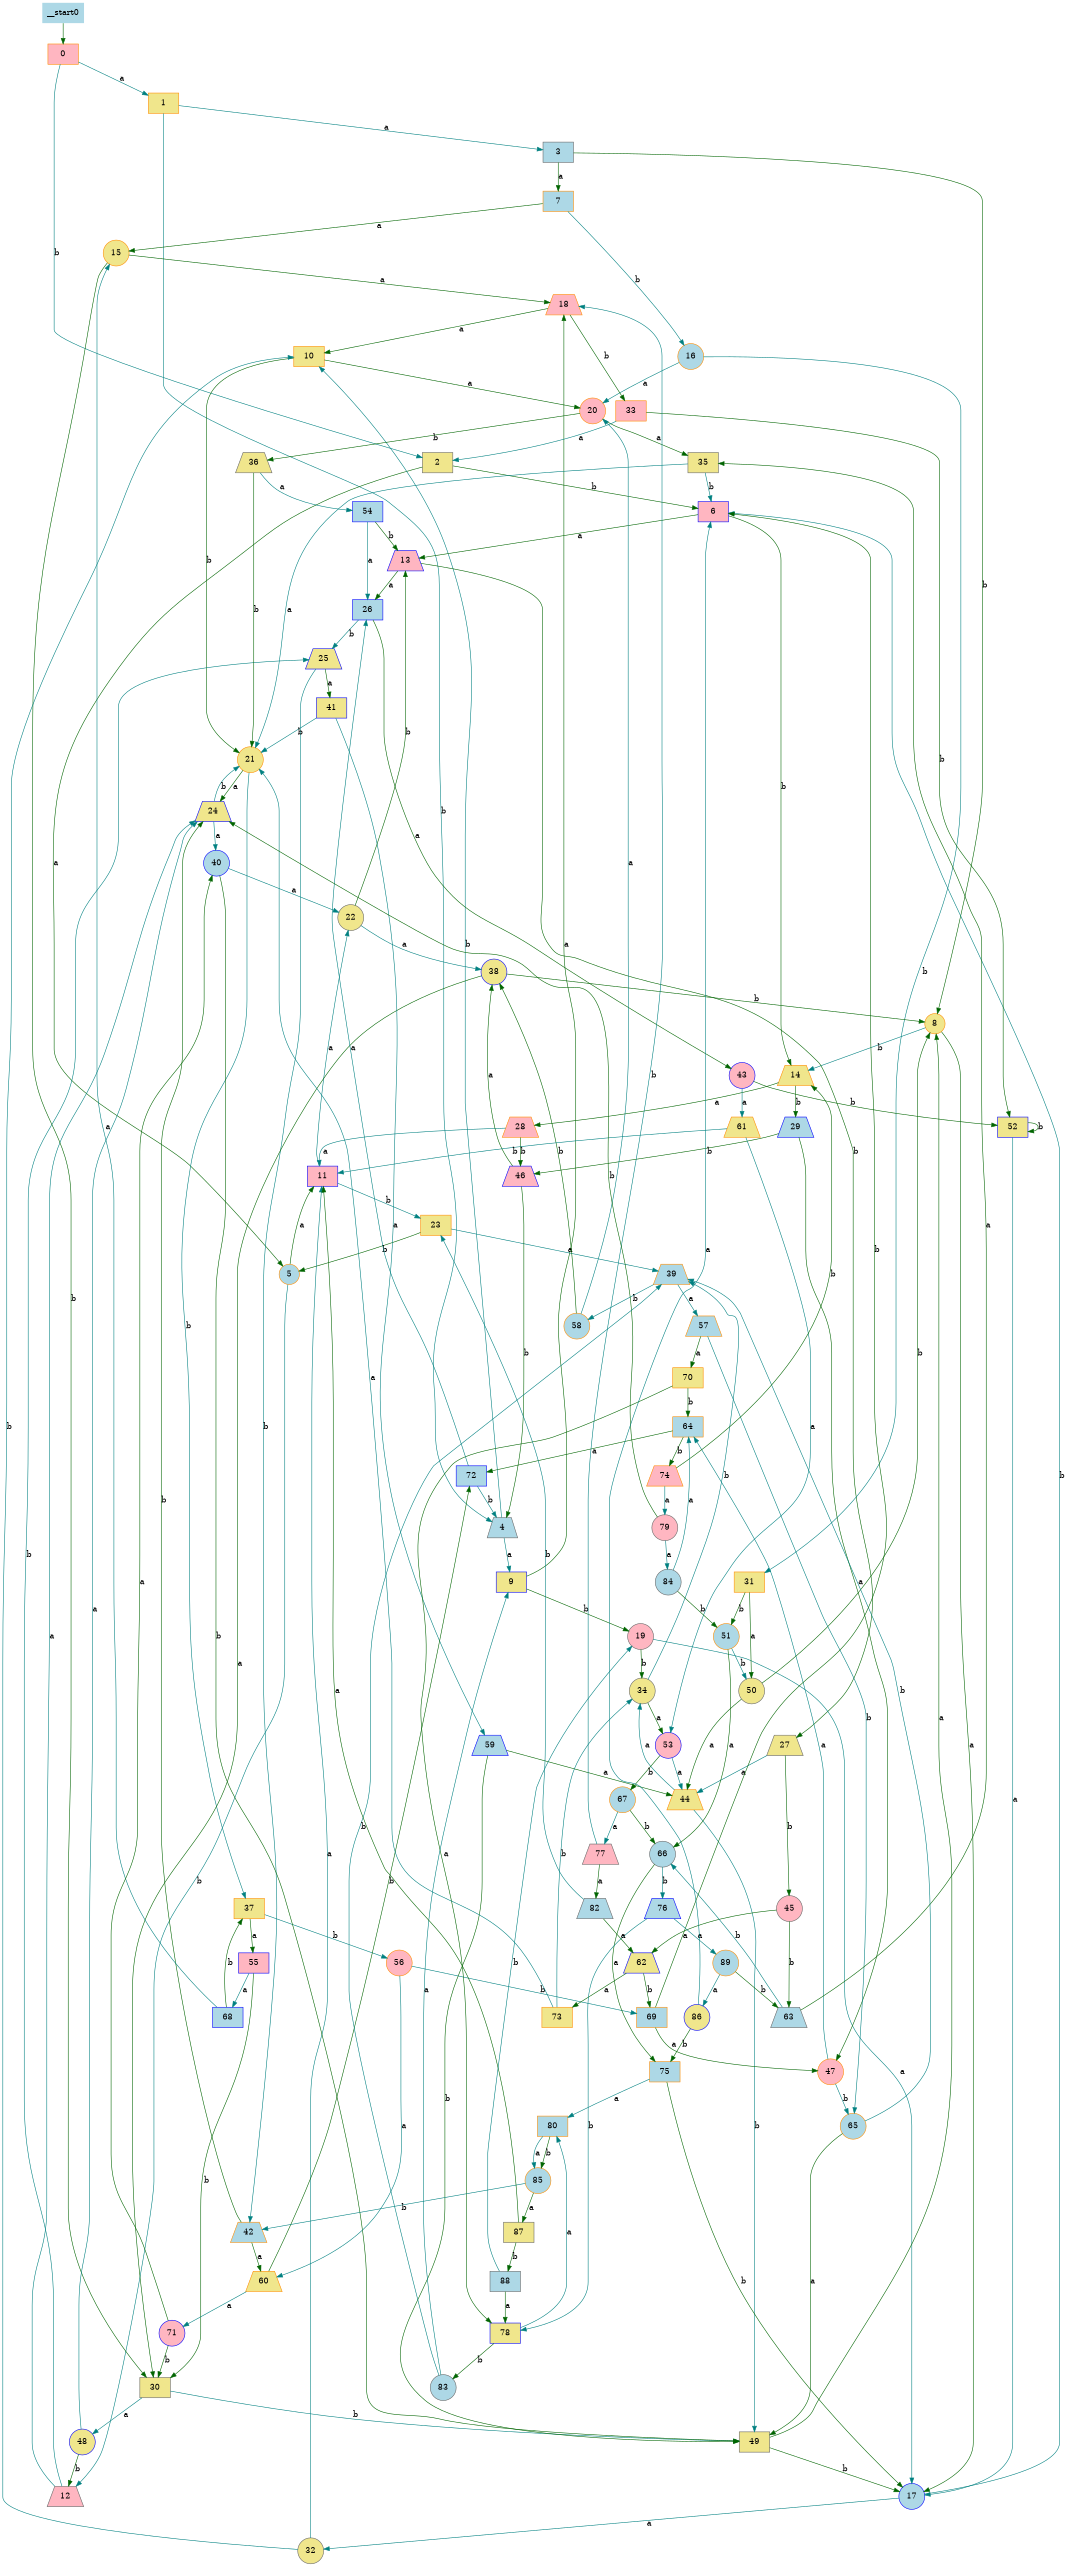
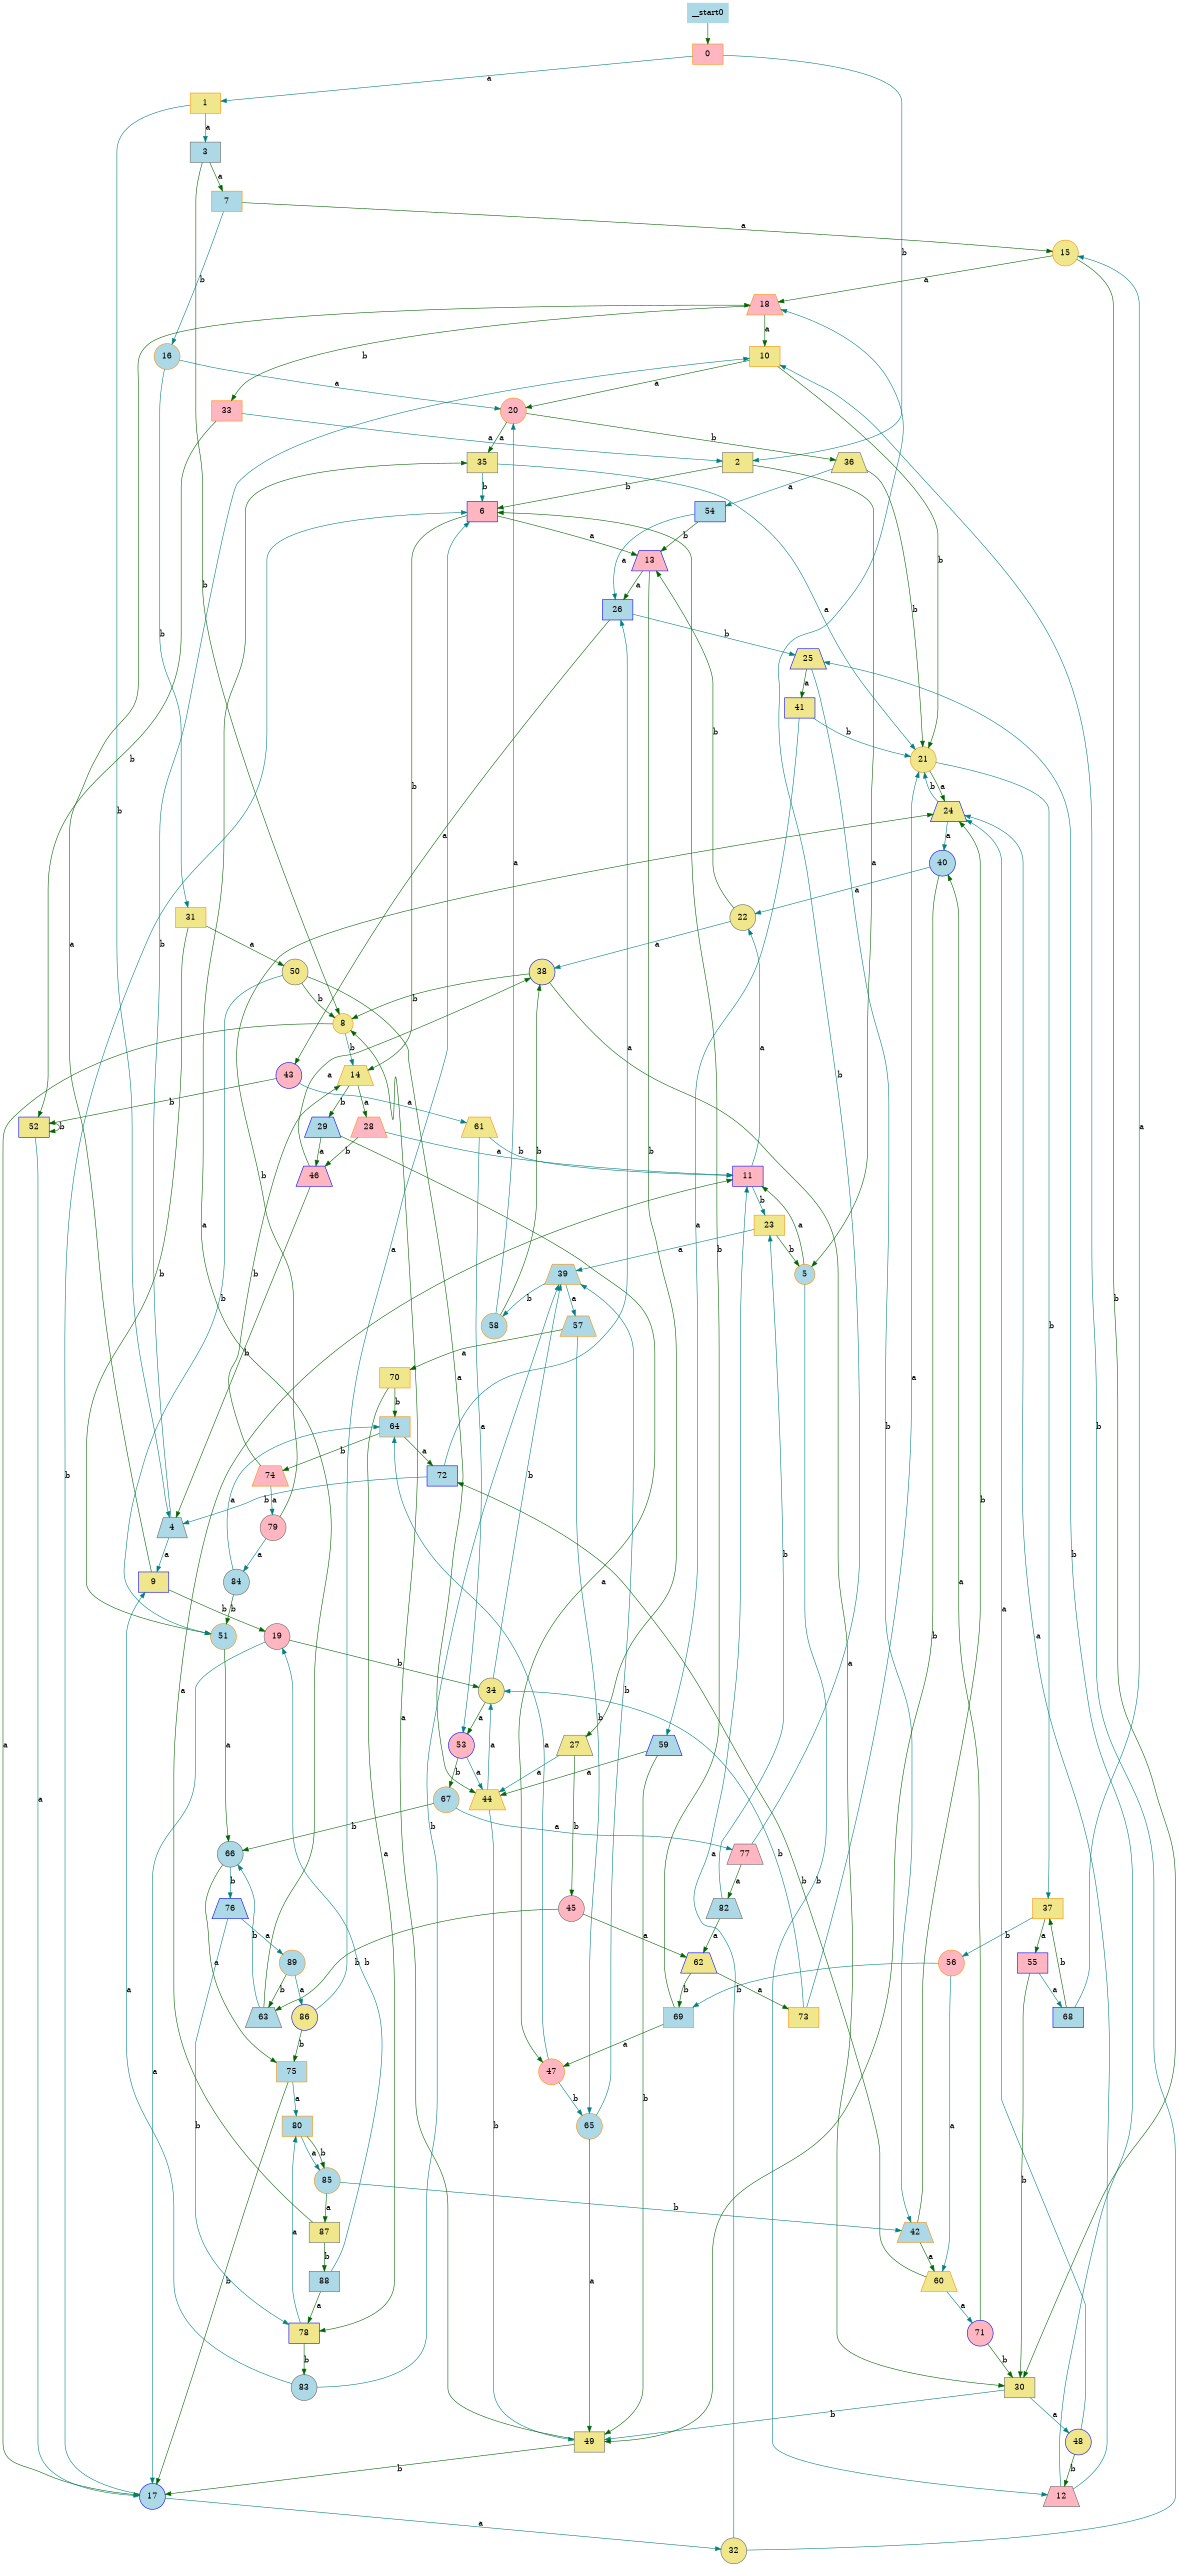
edge "29" -> "46": label "b" -> "a"
edge "51" -> "50": reversed
